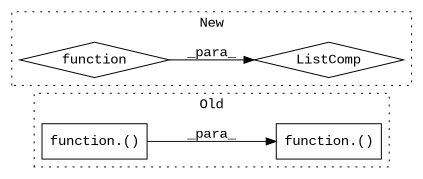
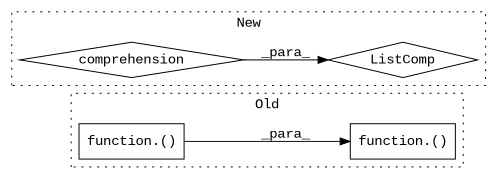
node "function": label "function" -> "comprehension"
